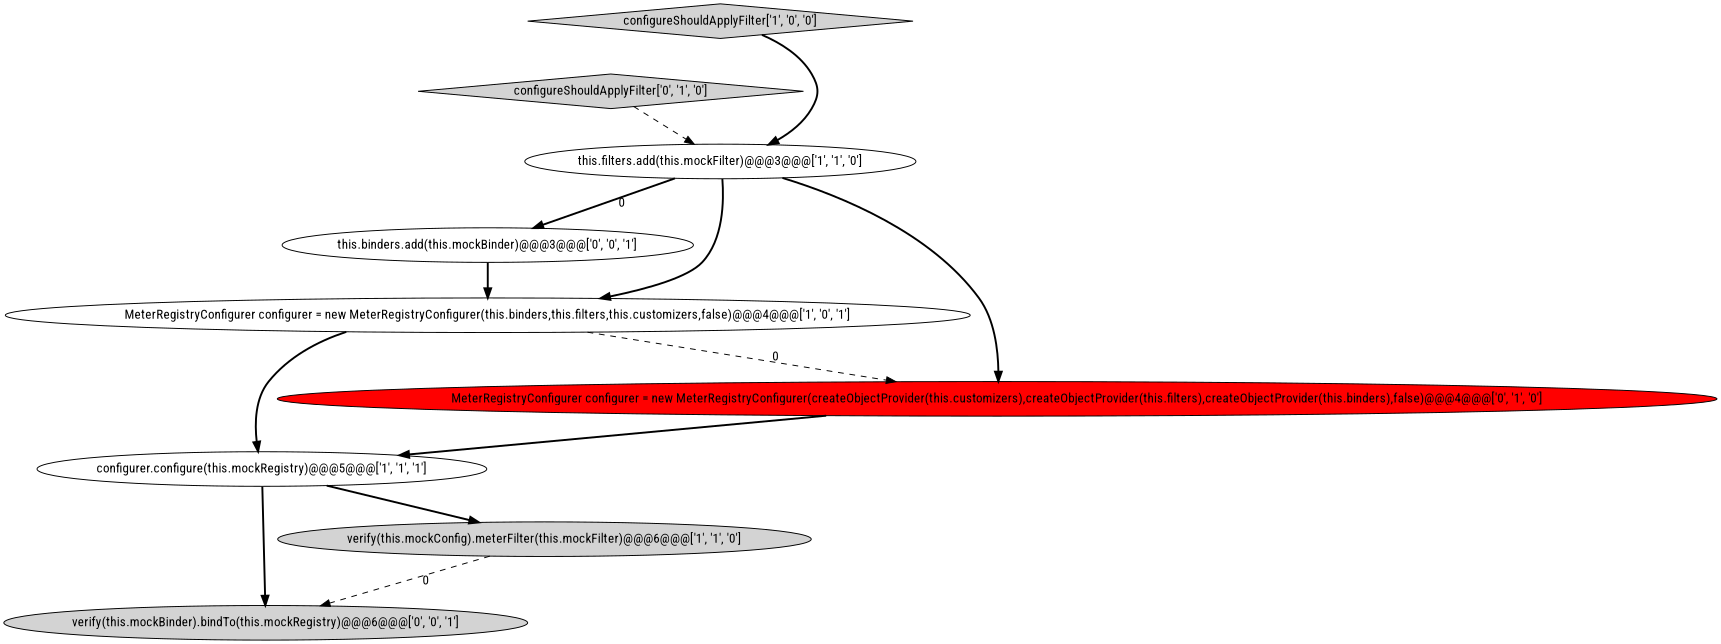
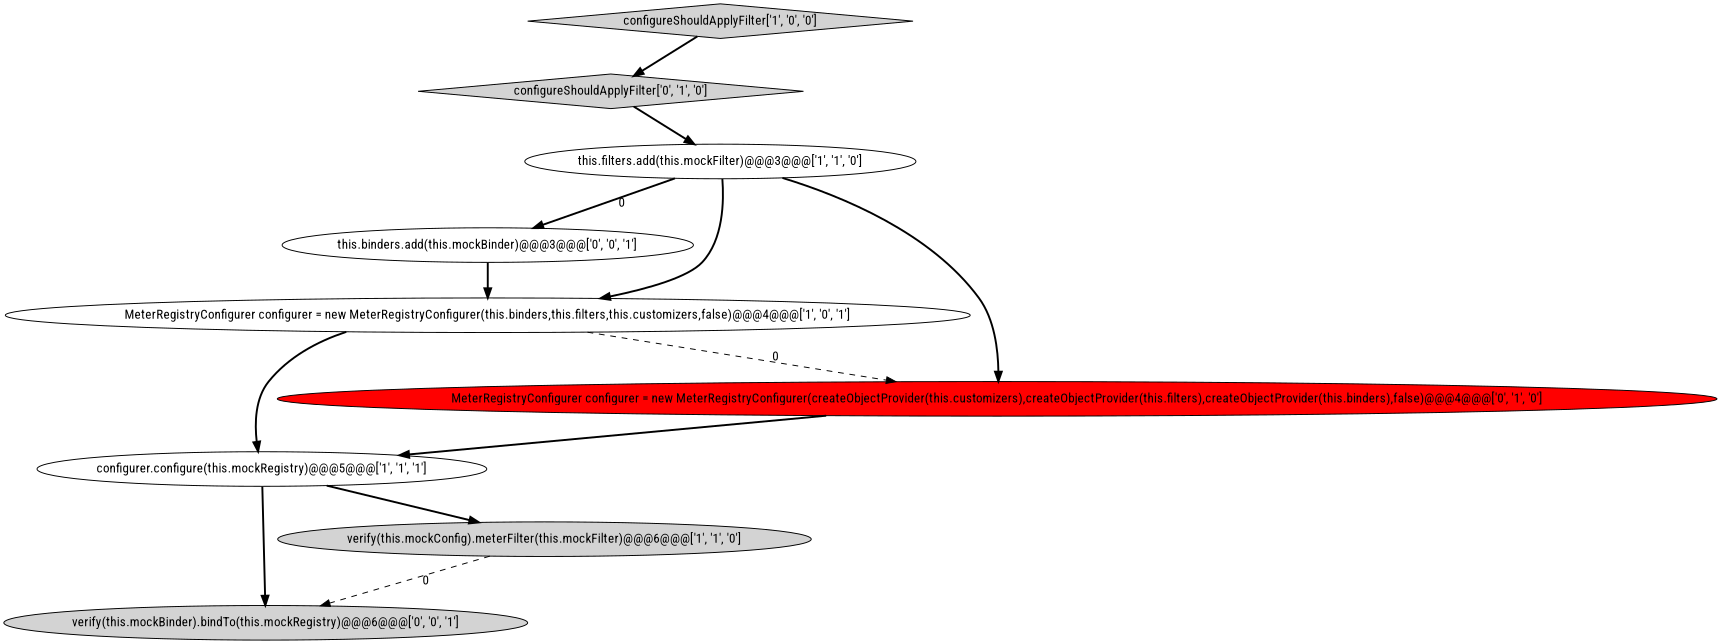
edge "configureShouldApplyFilter['1', '0', '0']" -> "this.filters.add(this.mockFilter)@@@3@@@['1', '1', '0']": now "configureShouldApplyFilter['1', '0', '0']" -> "configureShouldApplyFilter['0', '1', '0']"
edge "configureShouldApplyFilter['0', '1', '0']" -> "this.filters.add(this.mockFilter)@@@3@@@['1', '1', '0']": style dashed -> bold
